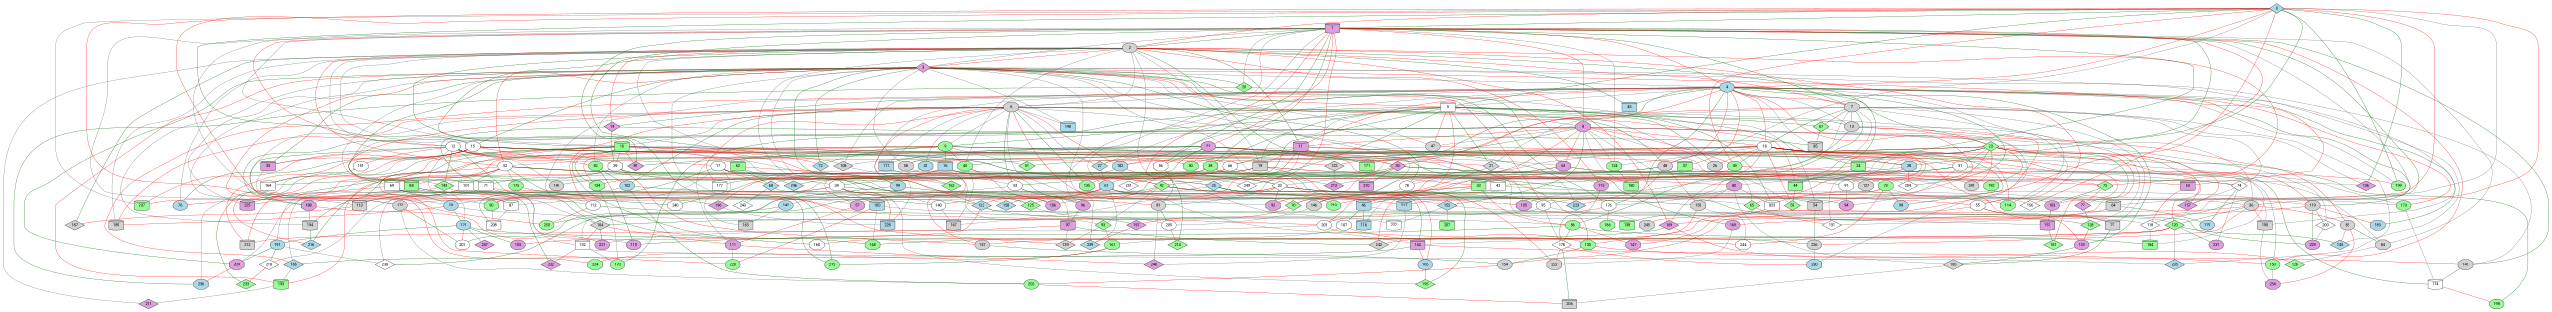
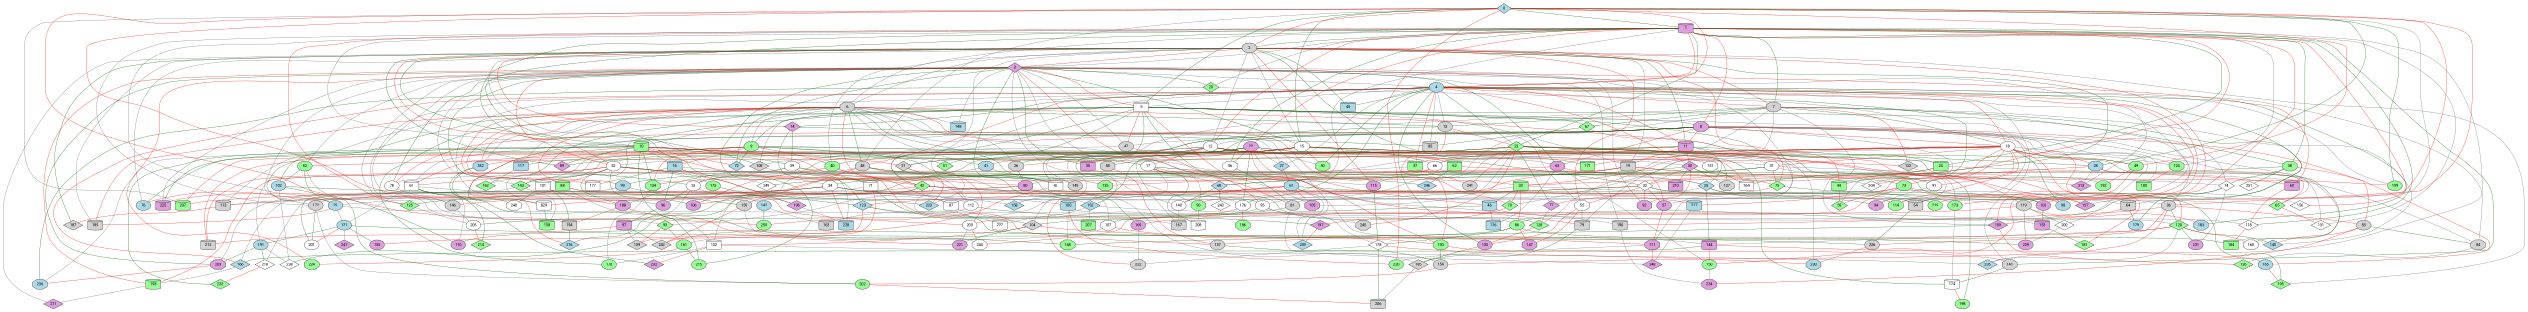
node "136": removed
